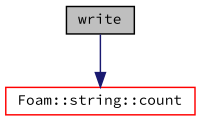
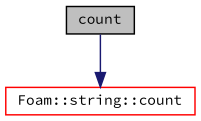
node "write": label "write" -> "count"
